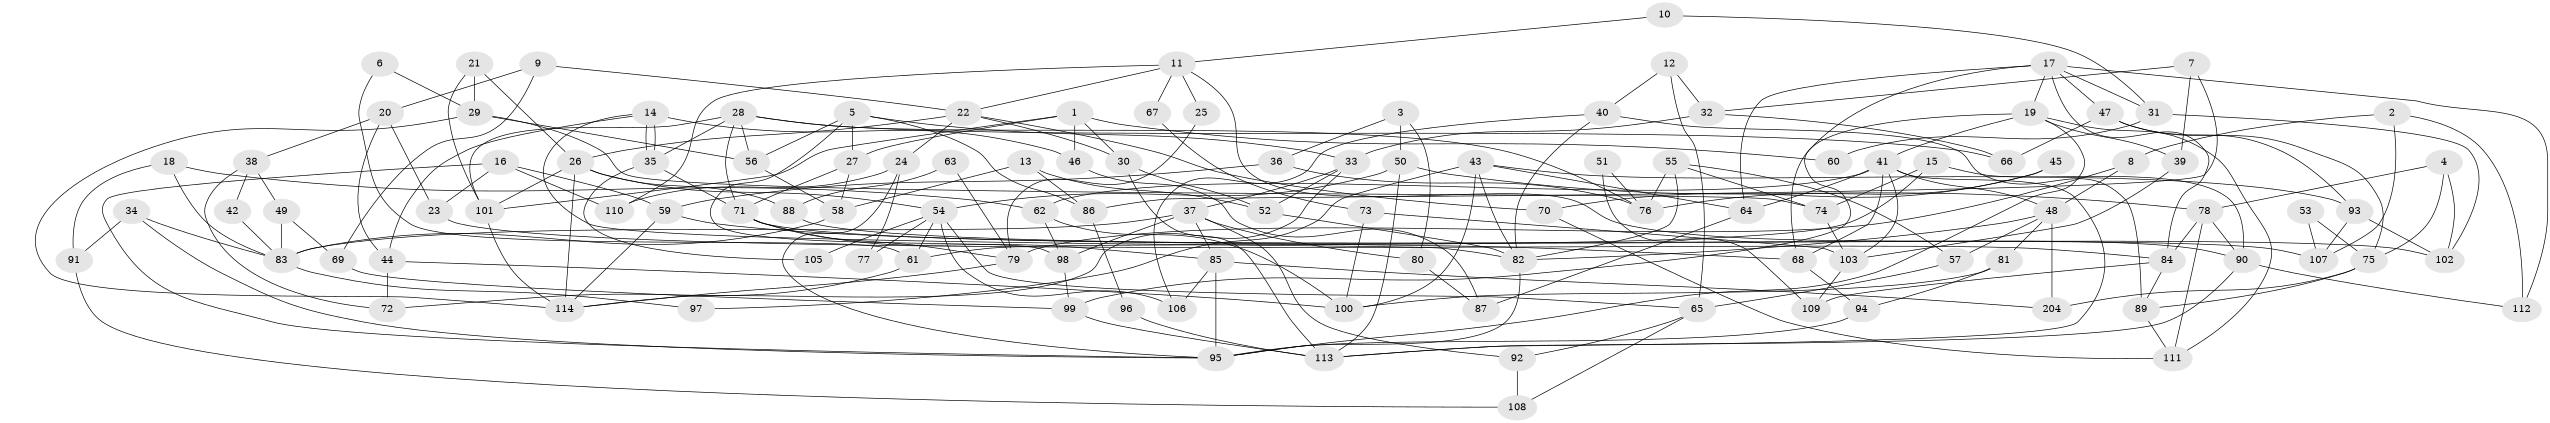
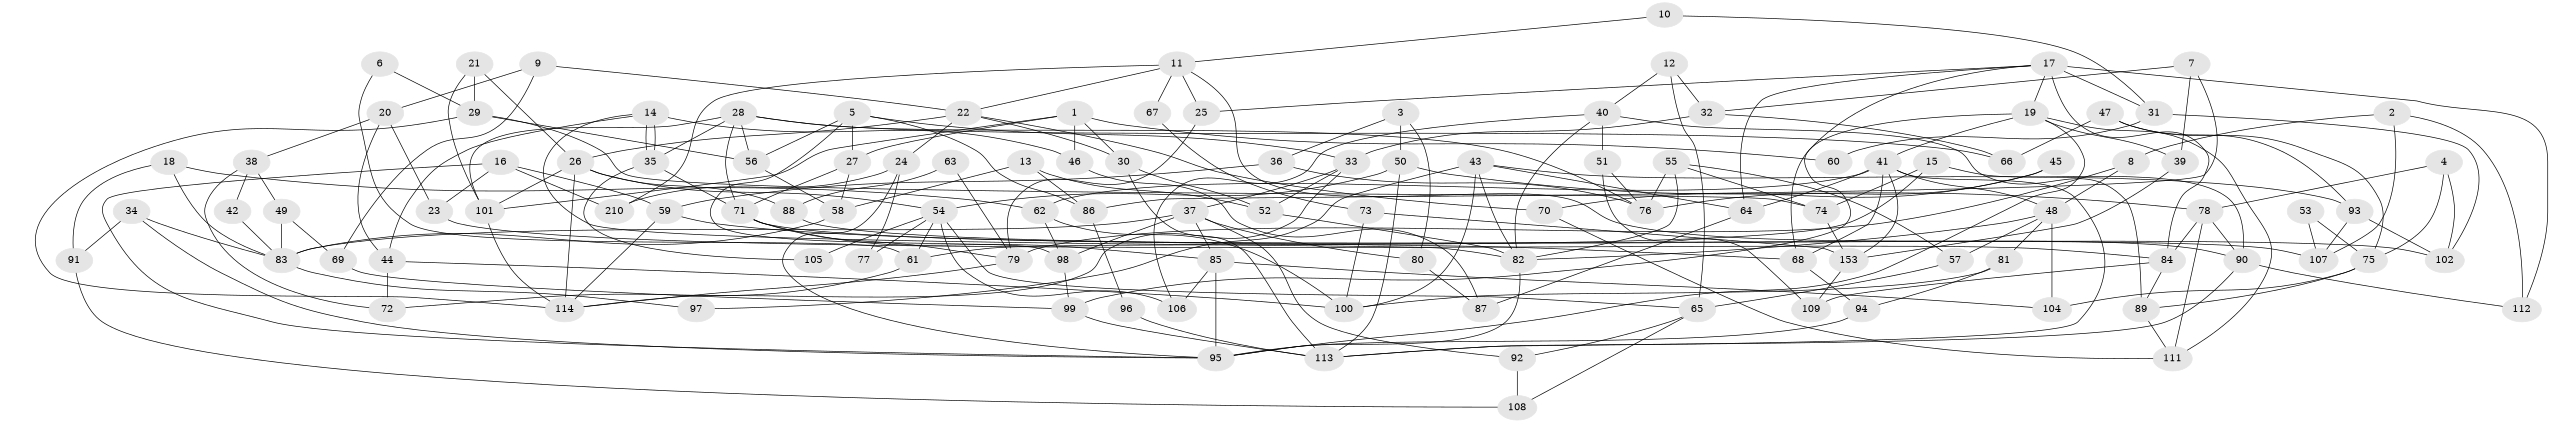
edge "17" -- "47": now "17" -- "25"
edge "40" -- "51": added
node "110": label "110" -> "210"
node "103": label "103" -> "153"
node "204": label "204" -> "104"
